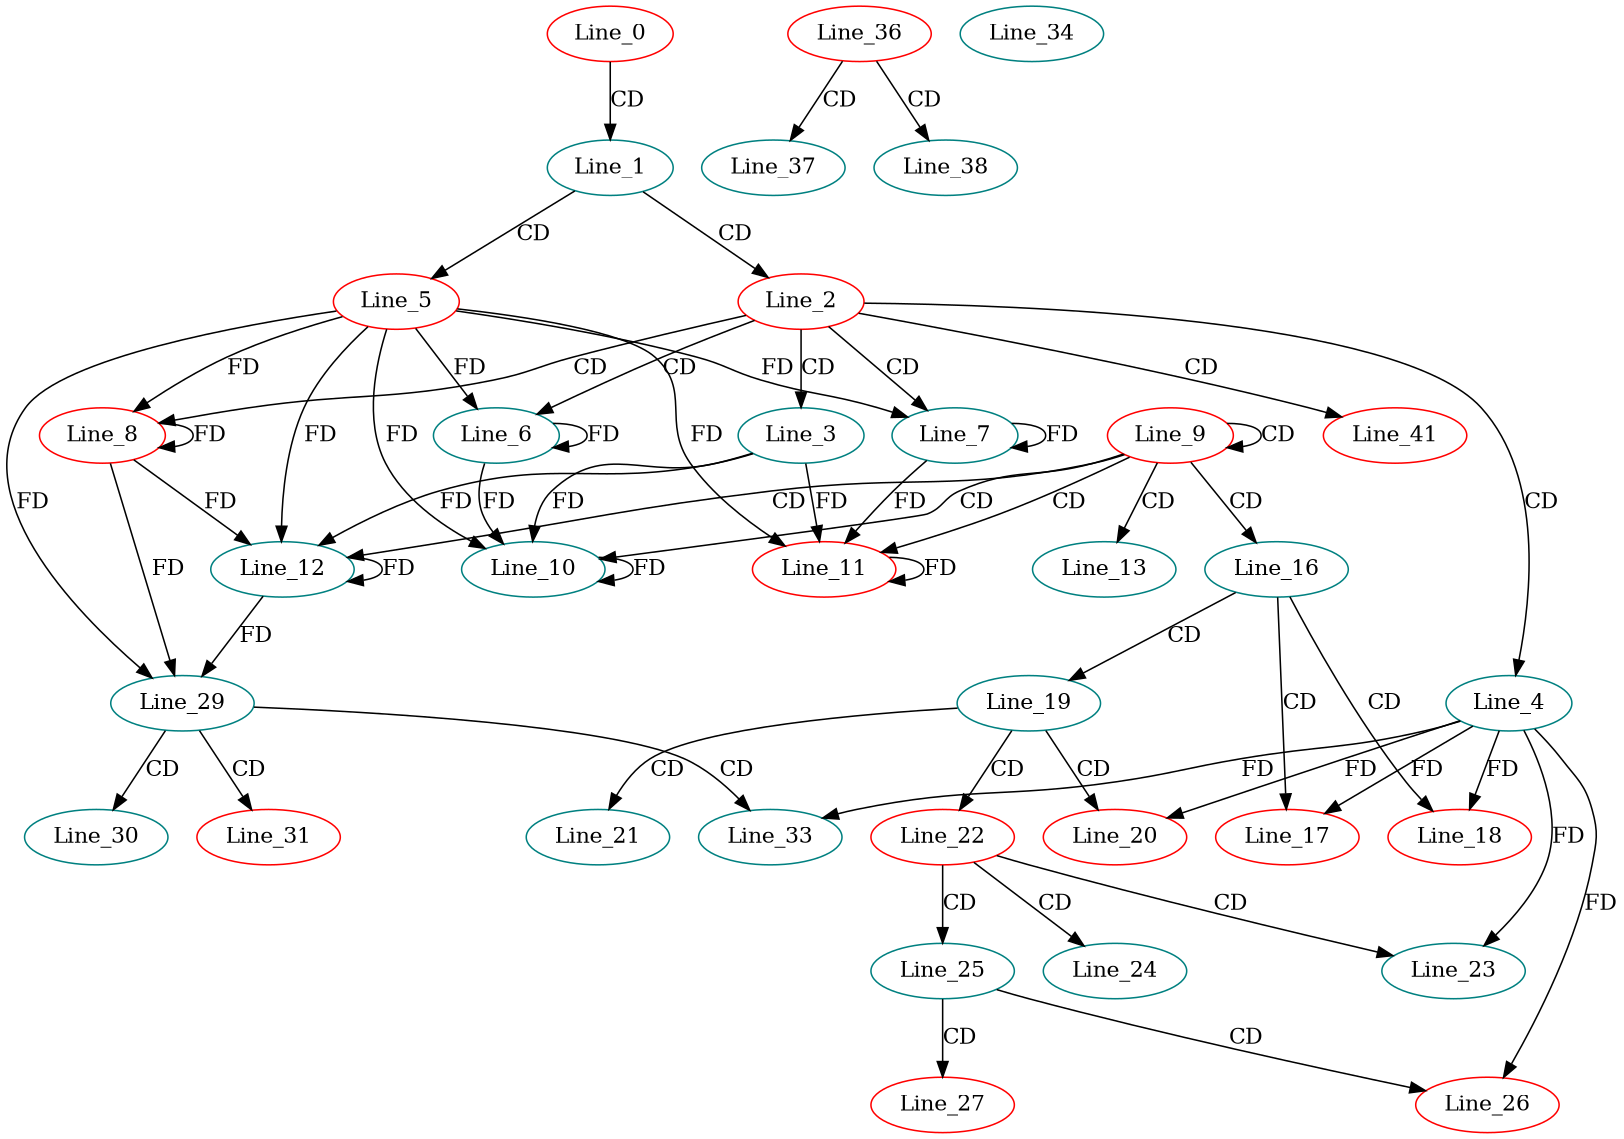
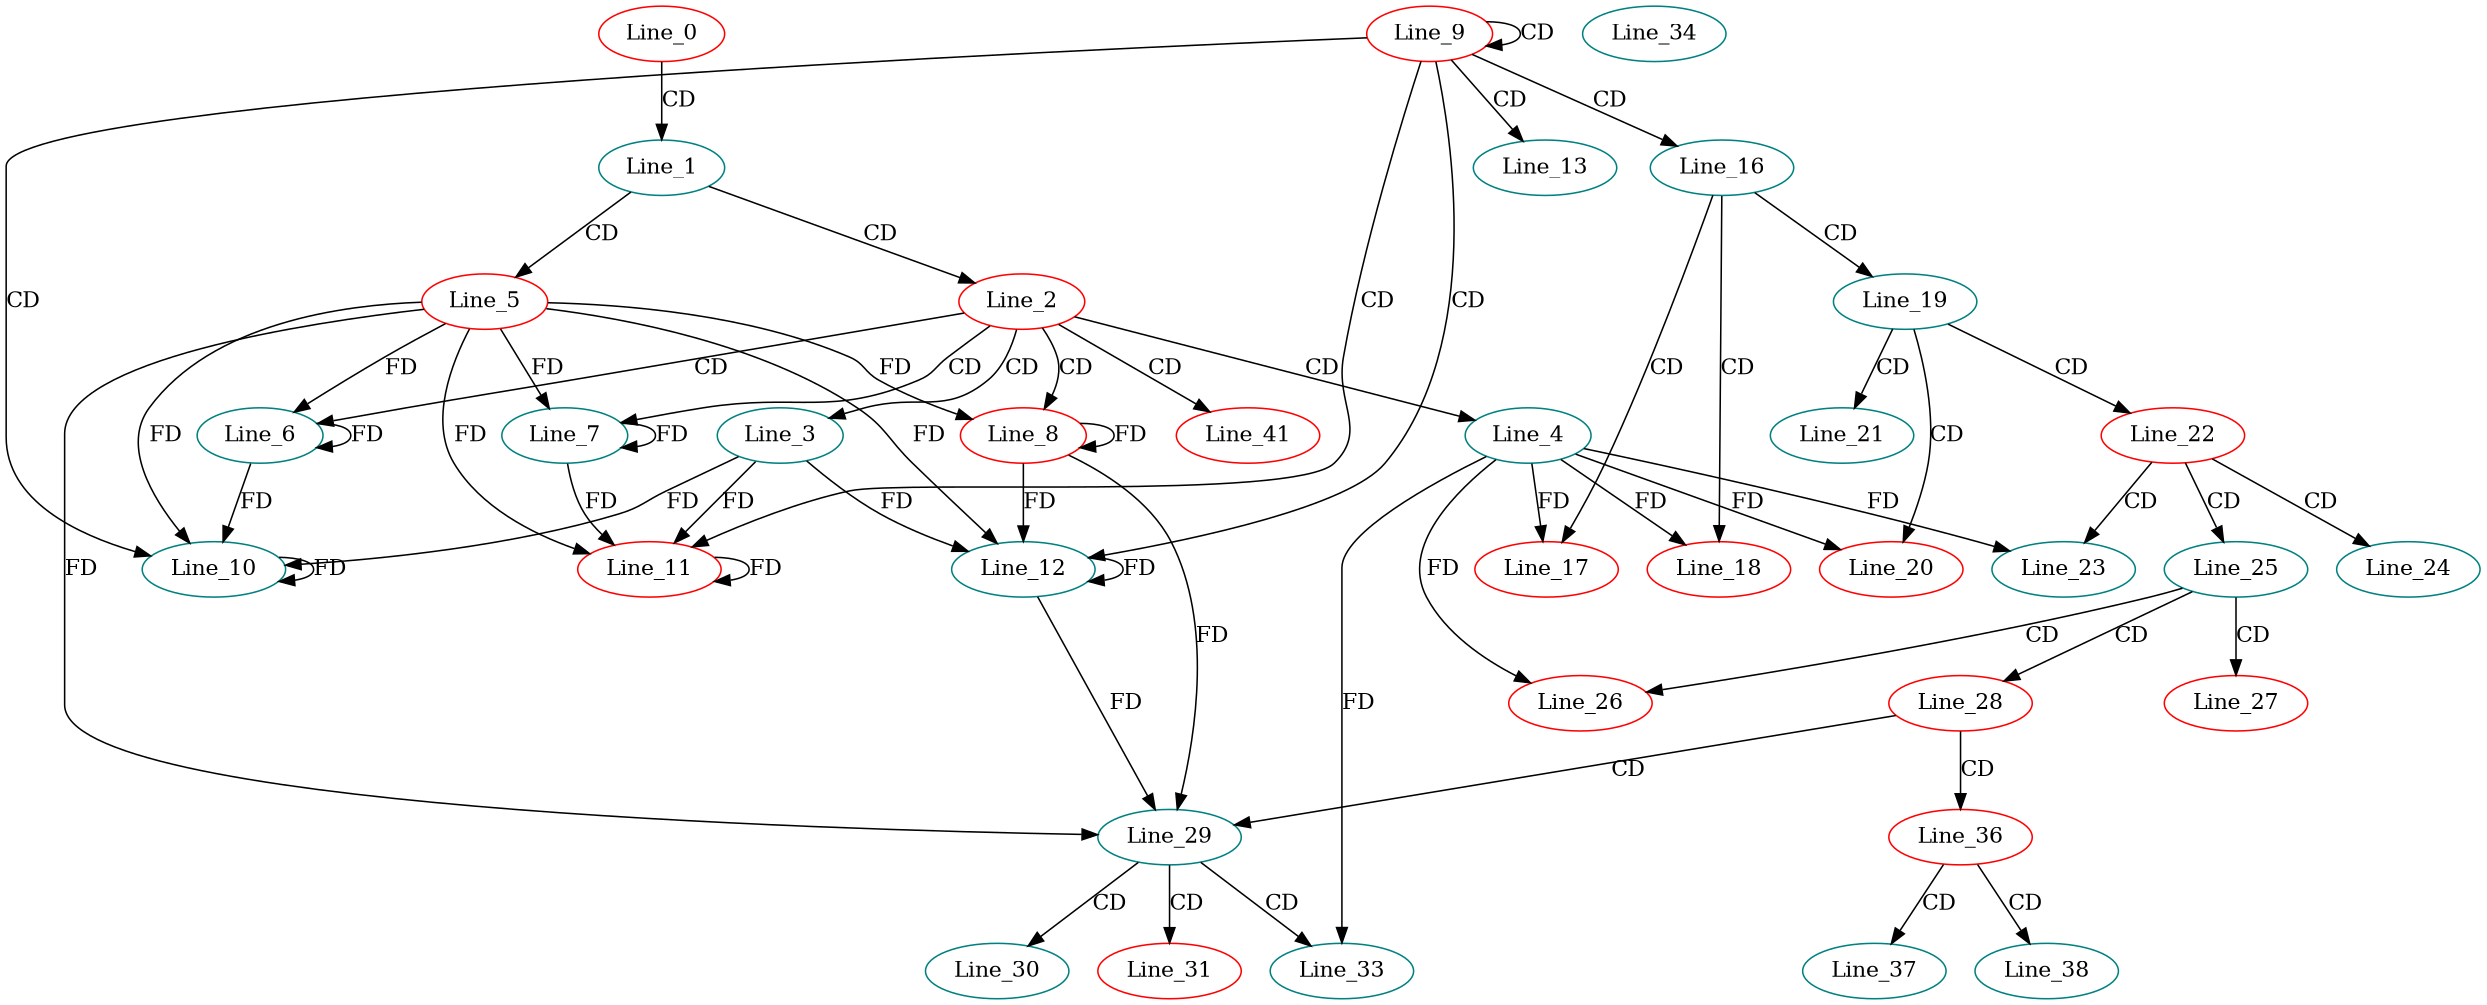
node "Line_28": added
